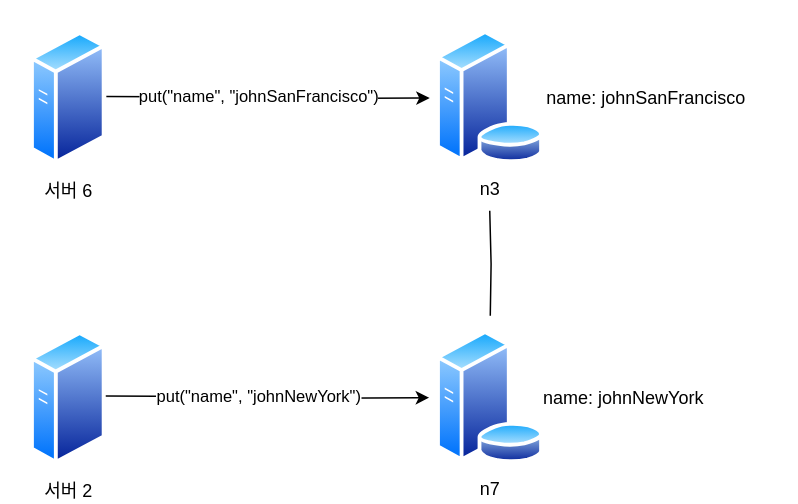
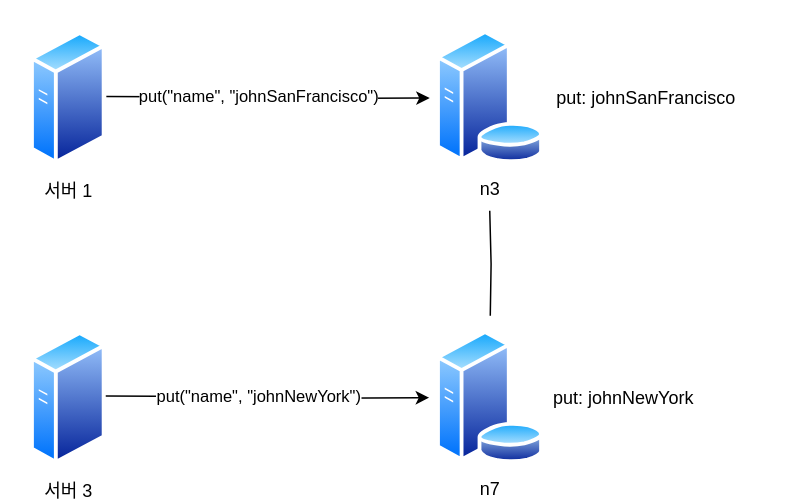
node "name: johnSanFrancisco": label "name: johnSanFrancisco" -> "put: johnSanFrancisco"
node "서버 6": label "서버 6" -> "서버 1"
node "name: johnNewYork": label "name: johnNewYork" -> "put: johnNewYork"
node "서버 2": label "서버 2" -> "서버 3"
